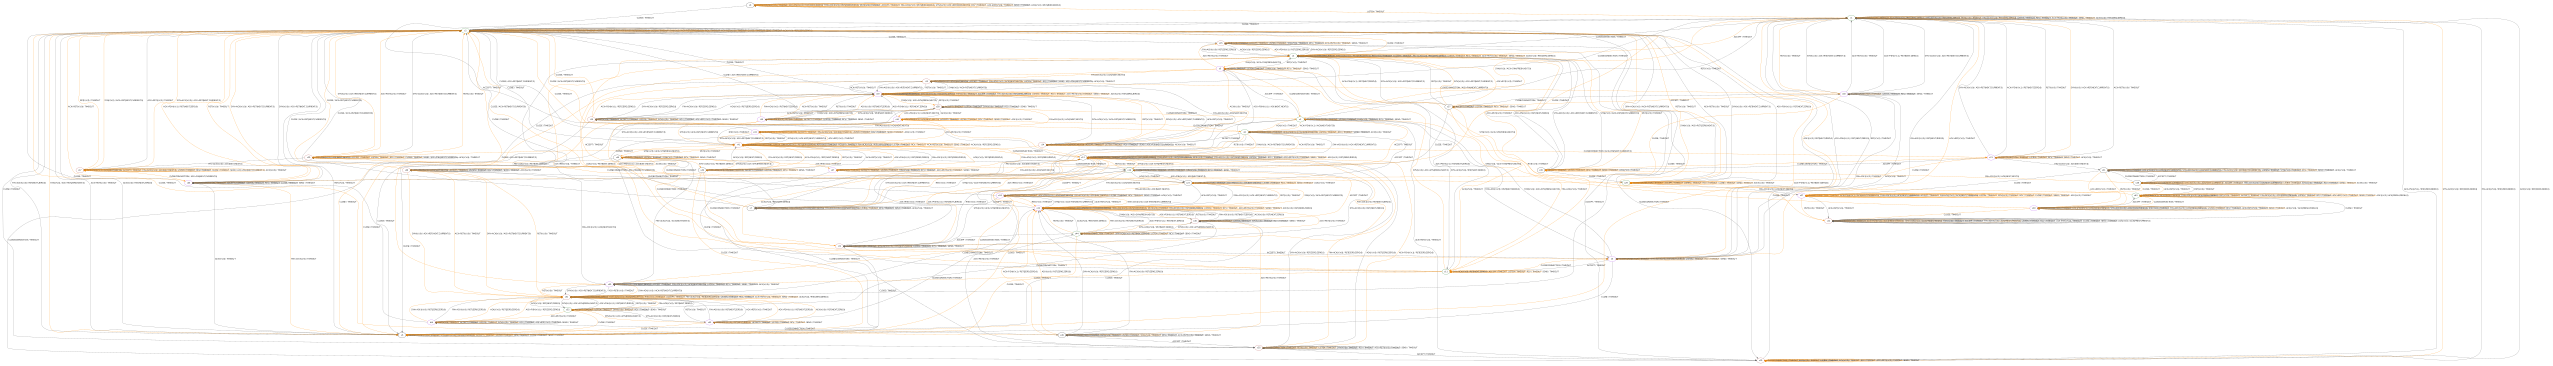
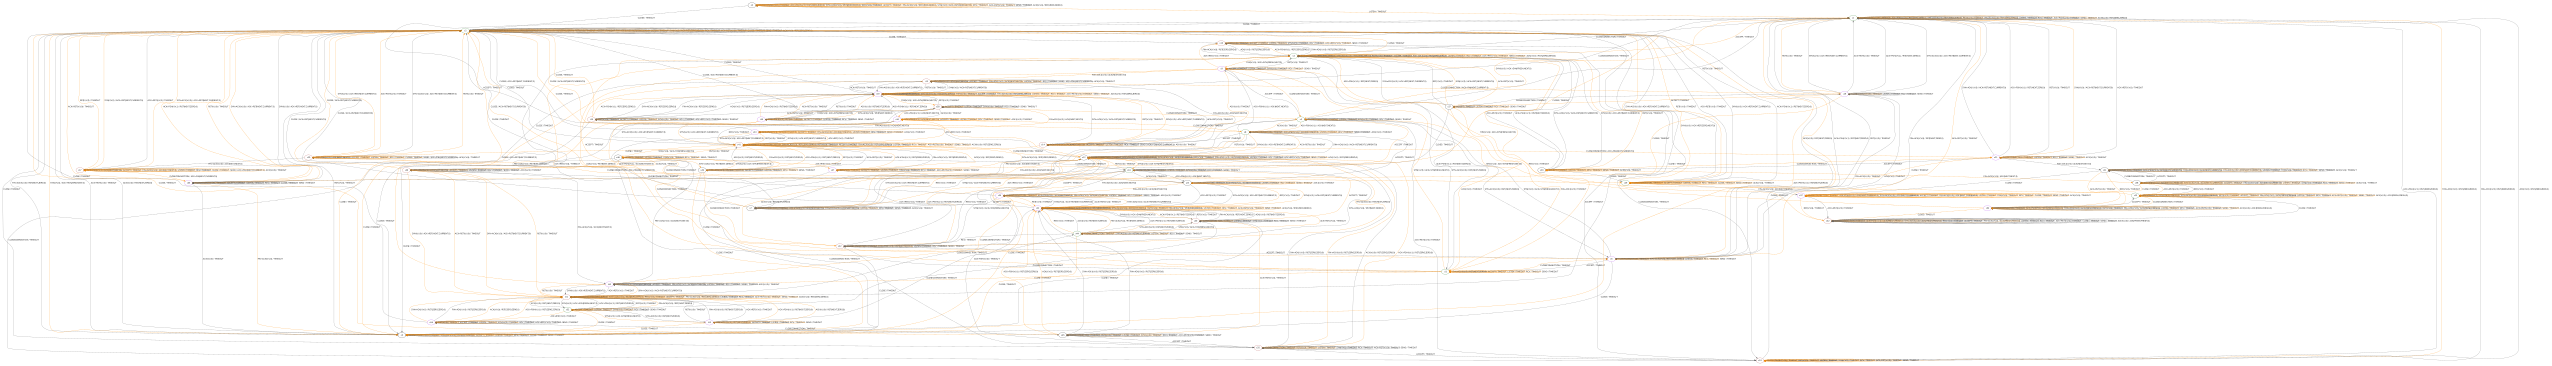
edge "s44" -> "s22": label " ACCEPT / TIMEOUT " -> " RCV / TIMEOUT "
